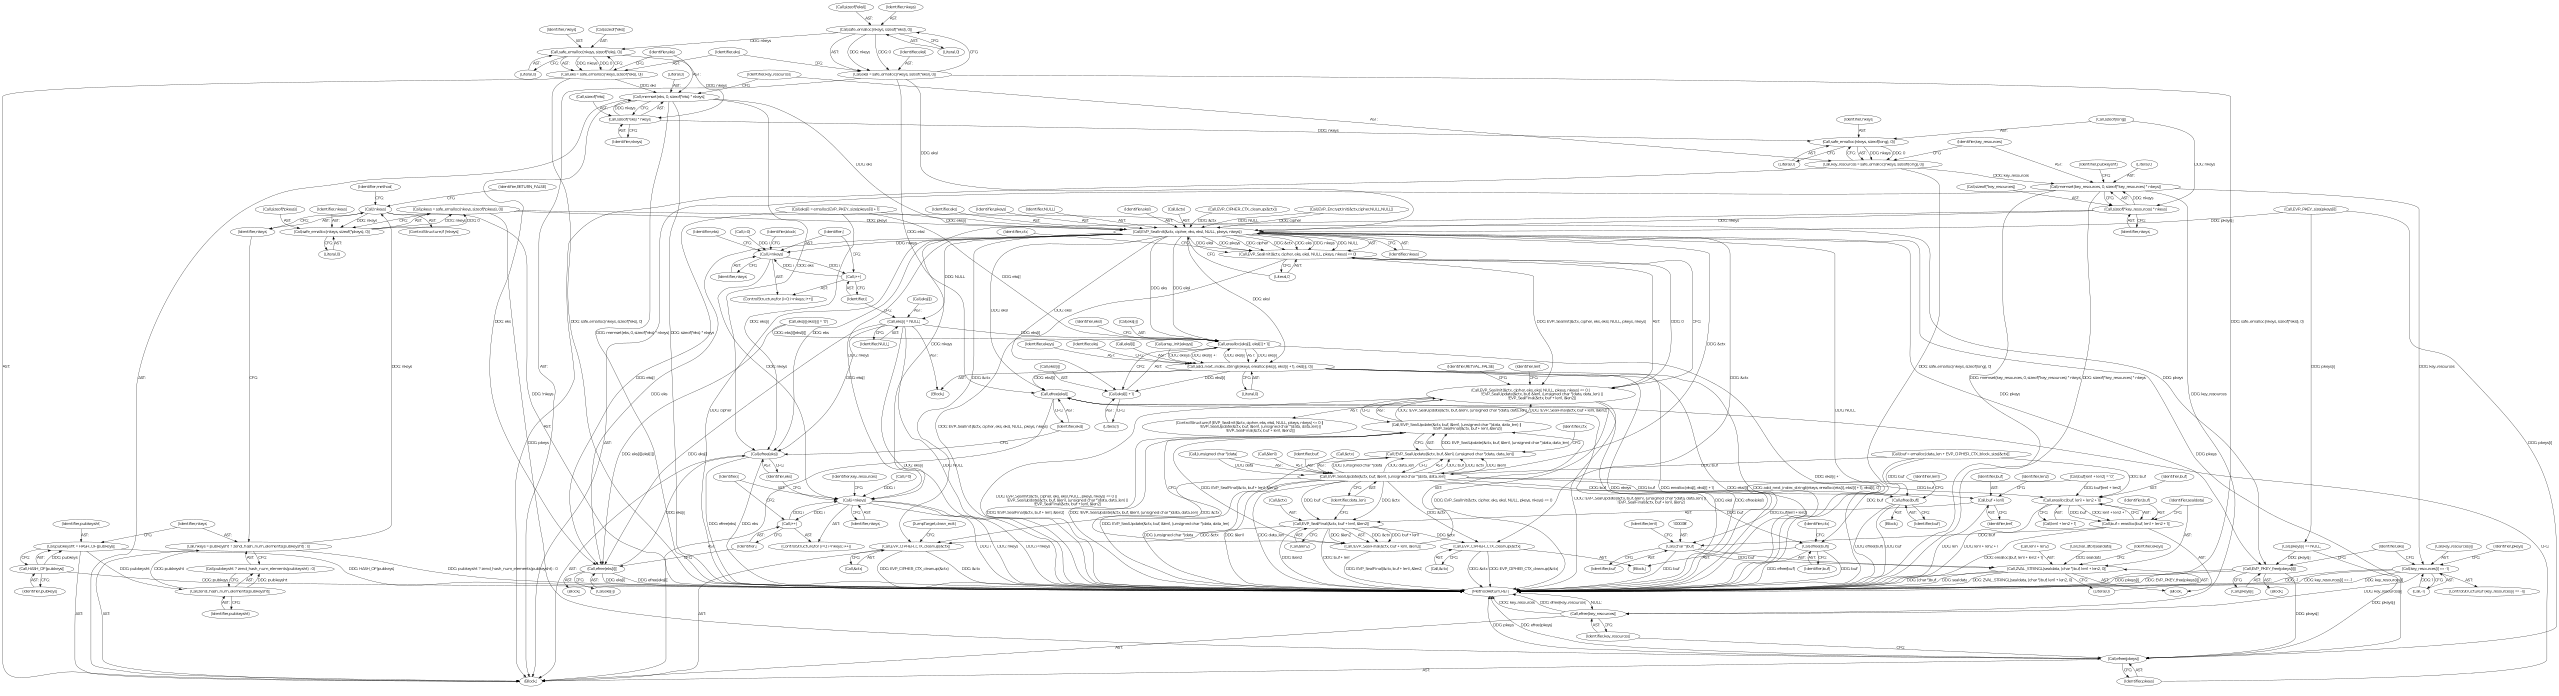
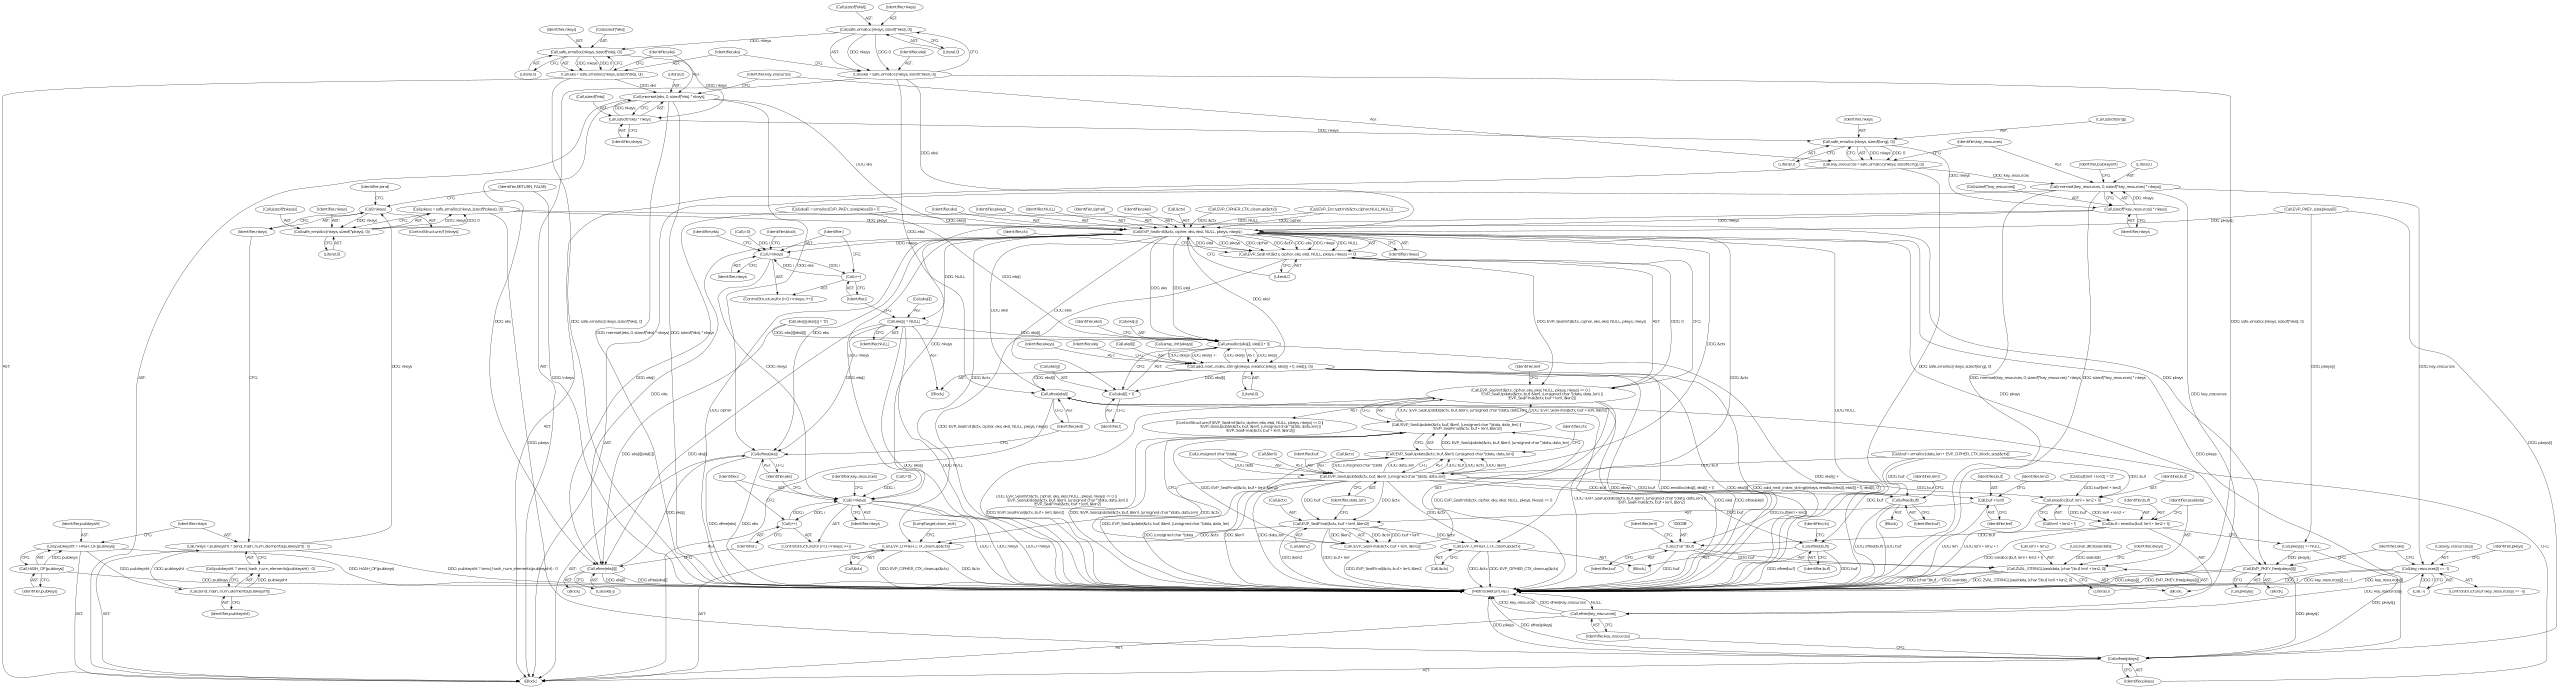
edge "(Call,sizeof(long))" -> "(Call,sizeof(*key_resources) * nkeys)": now "(Call,safe_emalloc(nkeys, sizeof(long), 0))" -> "(Call,sizeof(*key_resources) * nkeys)"
node "(Identifier,method)": label "(Identifier,method)" -> "(Identifier,zend)"
node "(Identifier,cipher)": added
edge "(Call,eks[i] = emalloc(EVP_PKEY_size(pkeys[i]) + 1))" -> "(Call,efree(eks))": removed, label "DDG: eks[i]"
node "(Identifier,RETVAL_FALSE)": removed
node "(Literal,1)": label "(Literal,1)" -> "(Identifier,1)"
edge "(Call,buf = erealloc(buf, len1 + len2 + 1))" -> "(Call,erealloc(buf, len1 + len2 + 1))": now "(Call,buf = erealloc(buf, len1 + len2 + 1))" -> "(Call,pkeys[i] == NULL)"
edge "(Call,EVP_SealFinal(&ctx, buf + len1, &len2))" -> "(Call,&len2)": removed, label "CFG:"
edge "(Call,!nkeys)" -> "(MethodReturn,RET)": now "(Identifier,RETURN_FALSE)" -> "(MethodReturn,RET)"
